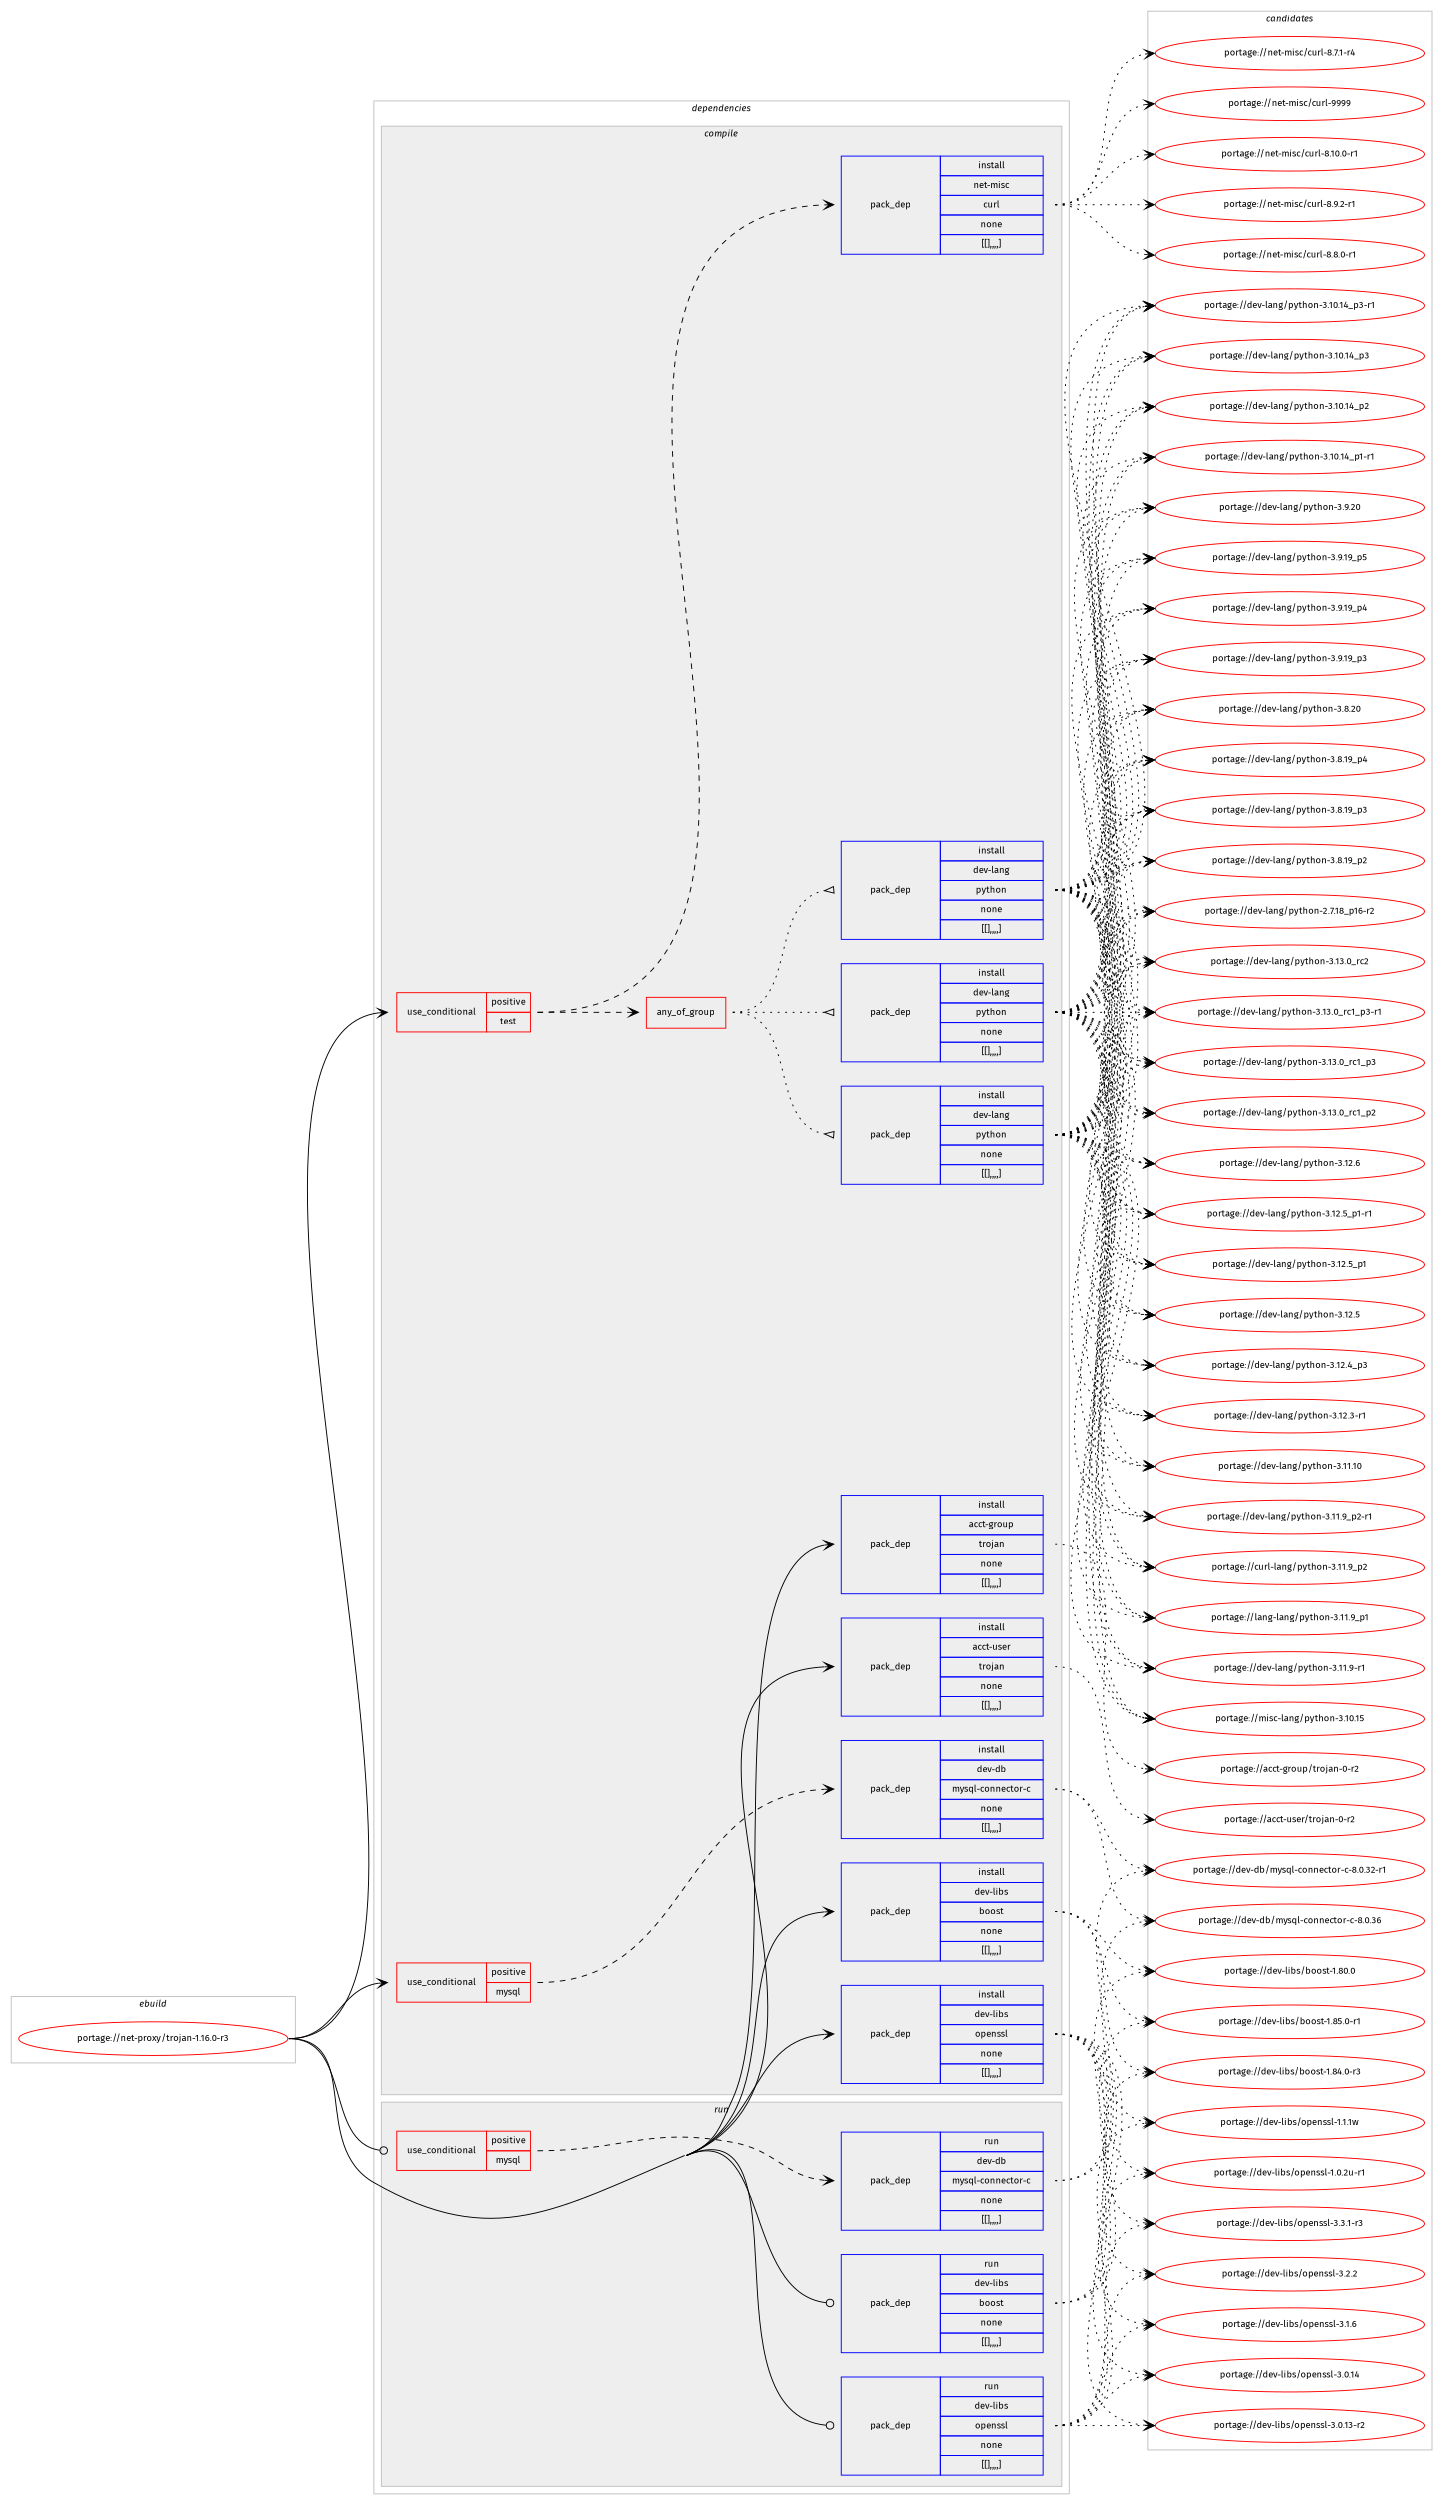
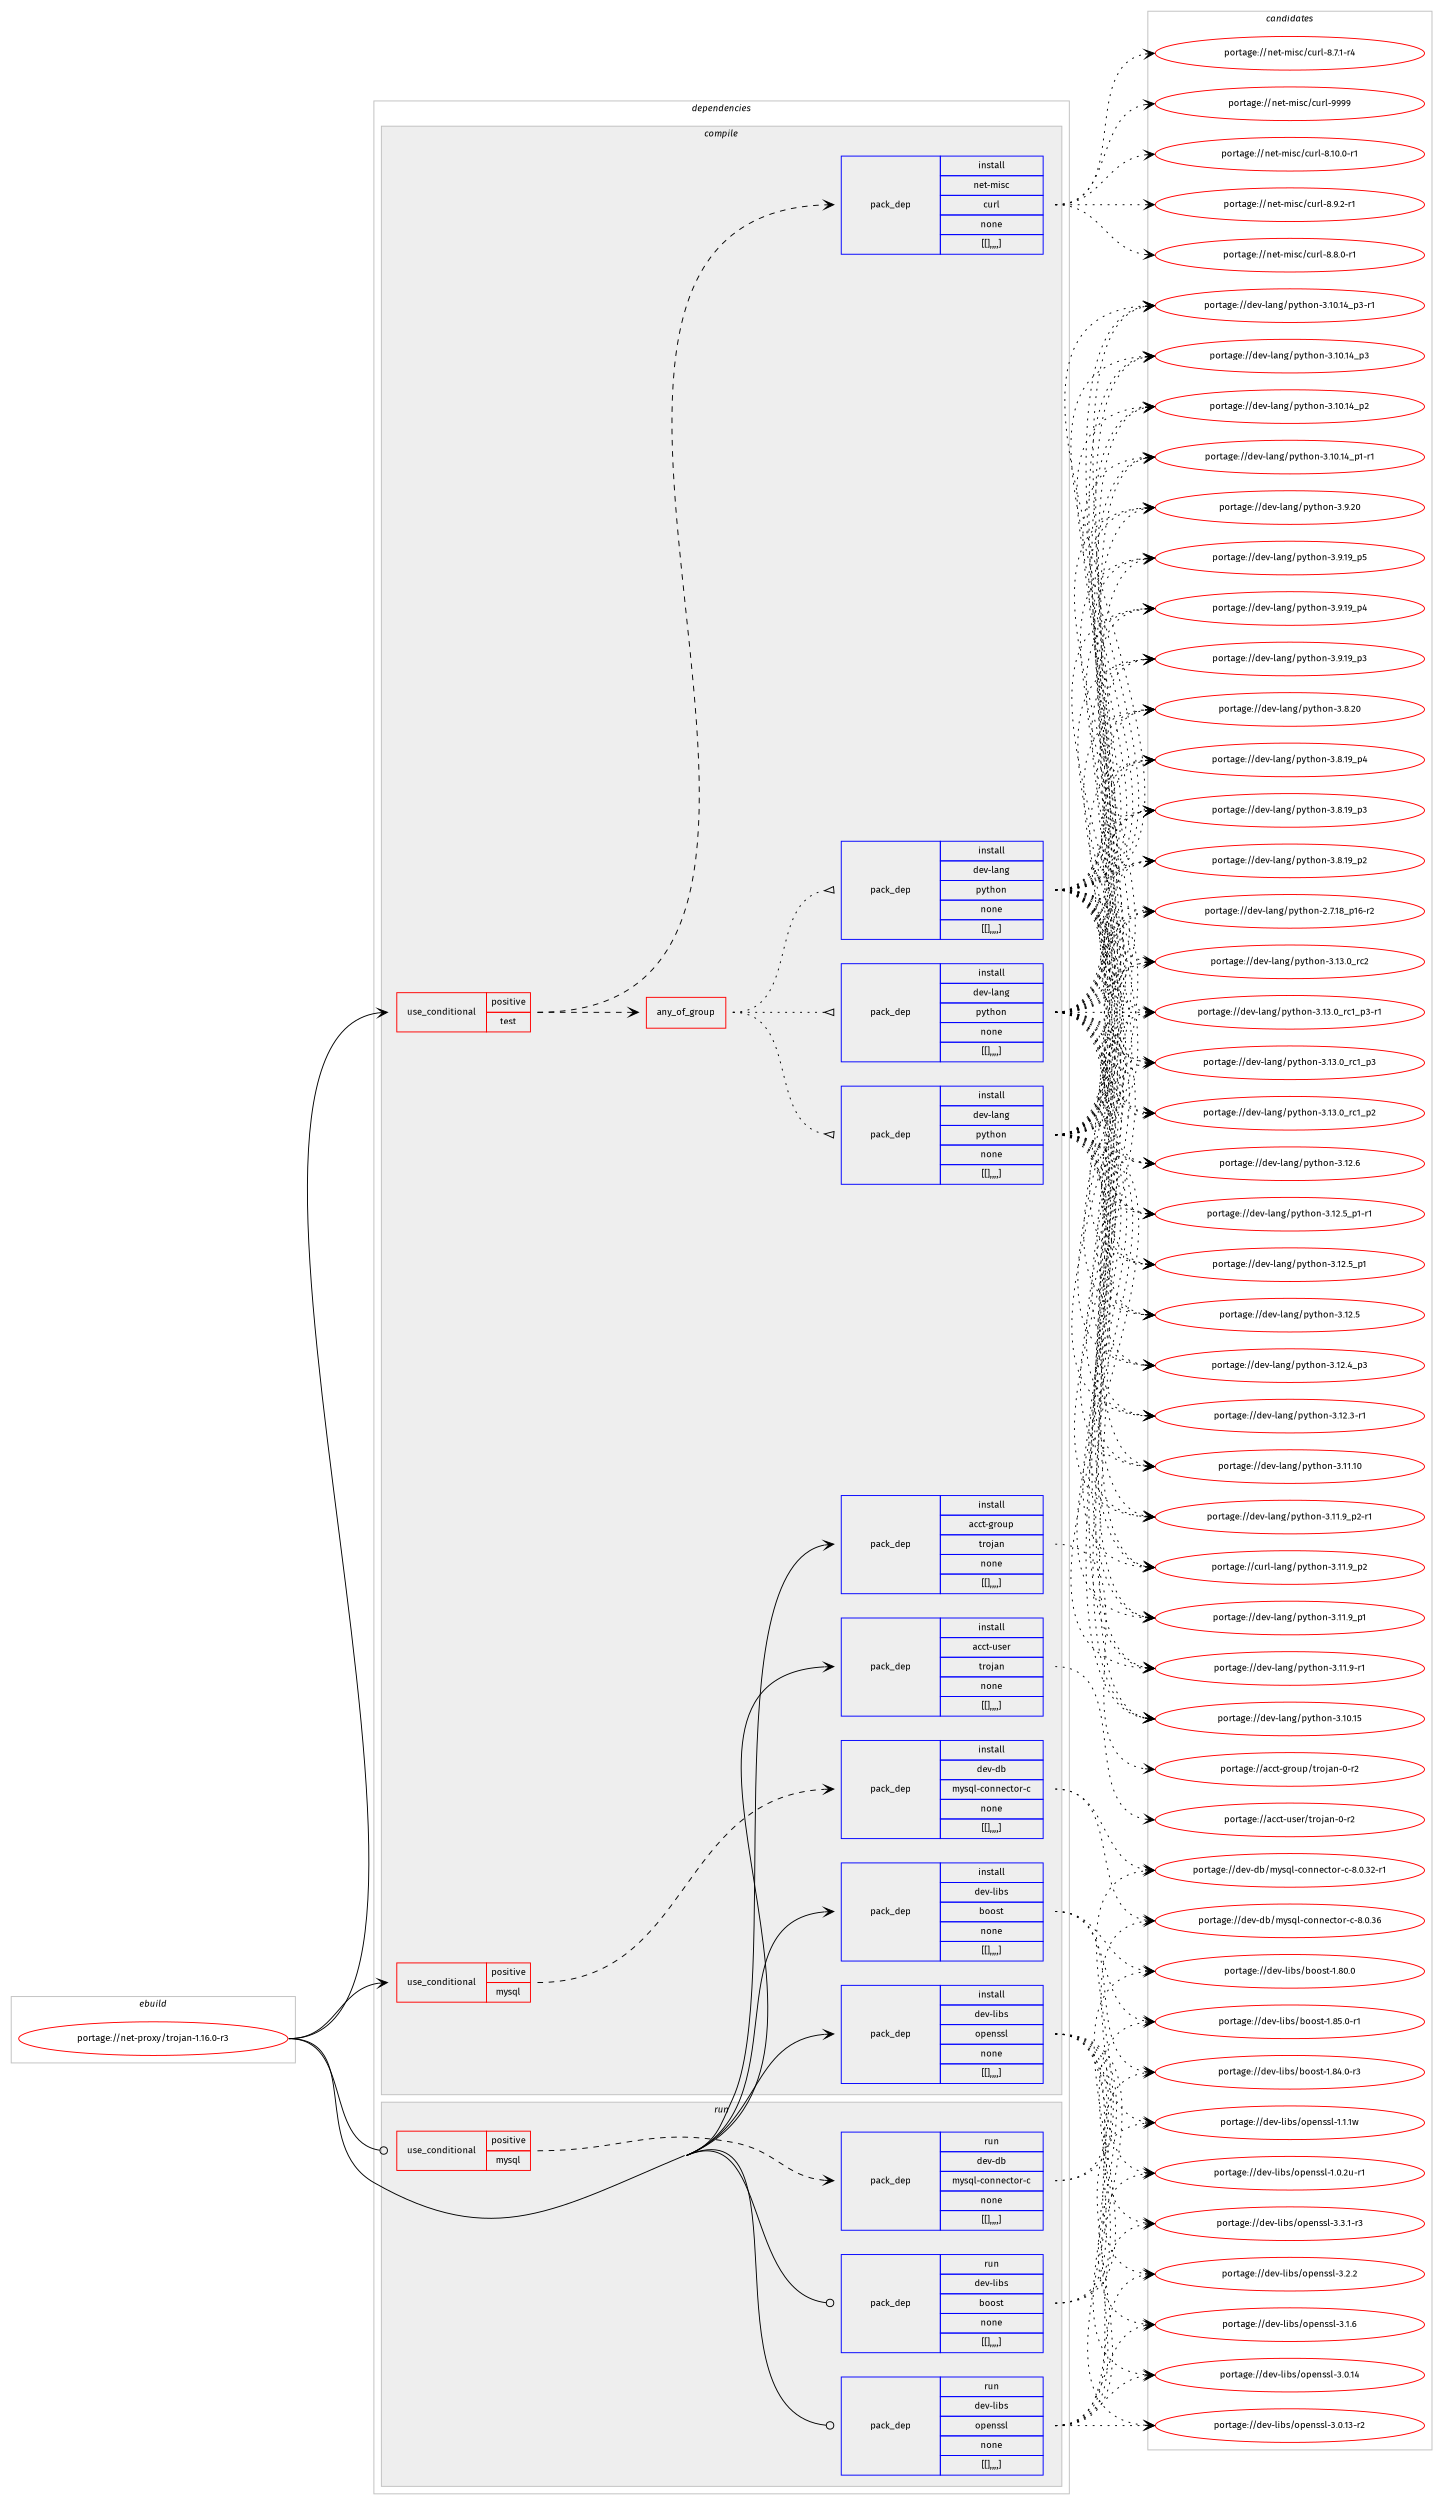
node "portage://lang-lang/python-3.11.9_p1": label "portage://lang-lang/python-3.11.9_p1" -> "portage://dev-lang/python-3.11.9_p1"
node "portage://misc-lang/python-3.10.15": label "portage://misc-lang/python-3.10.15" -> "portage://dev-lang/python-3.10.15"
